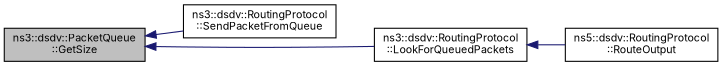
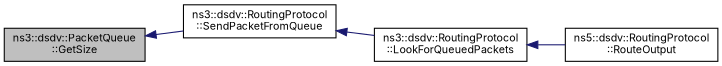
edge "ns3::dsdv::RoutingProtocol ::LookForQueuedPackets" -> "ns3::dsdv::PacketQueue ::GetSize": now "ns3::dsdv::RoutingProtocol ::LookForQueuedPackets" -> "ns3::dsdv::RoutingProtocol ::SendPacketFromQueue"
